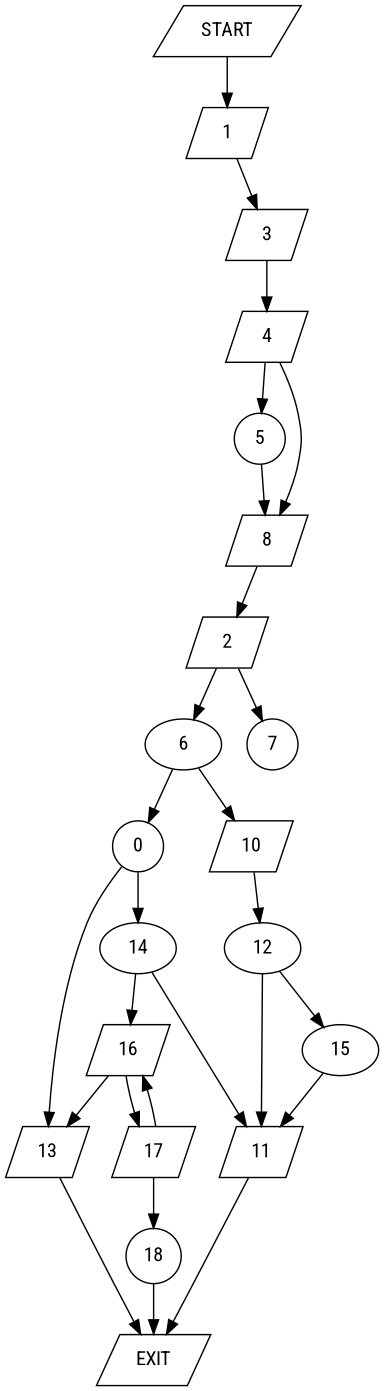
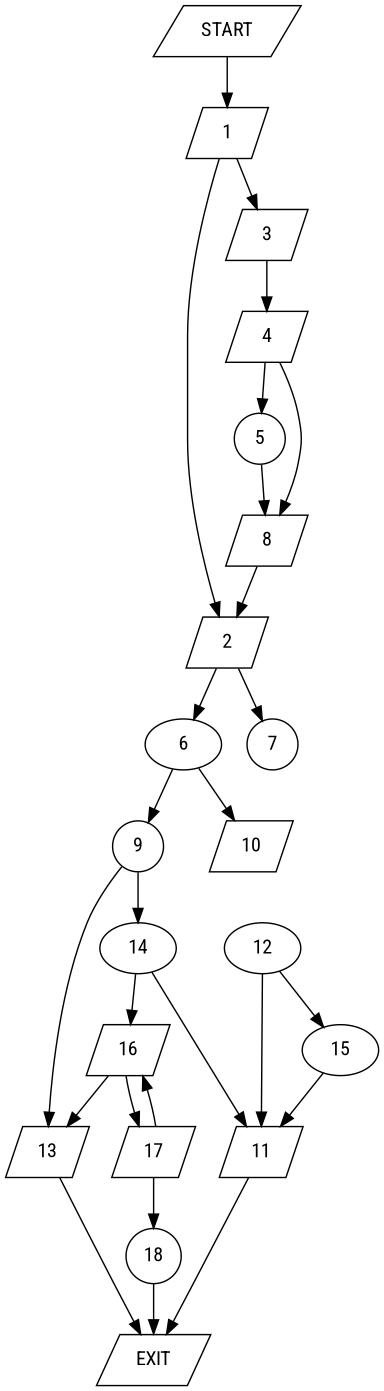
edge "1" -> "2": added
node "0": label "0" -> "9"
edge "10" -> "12": removed
